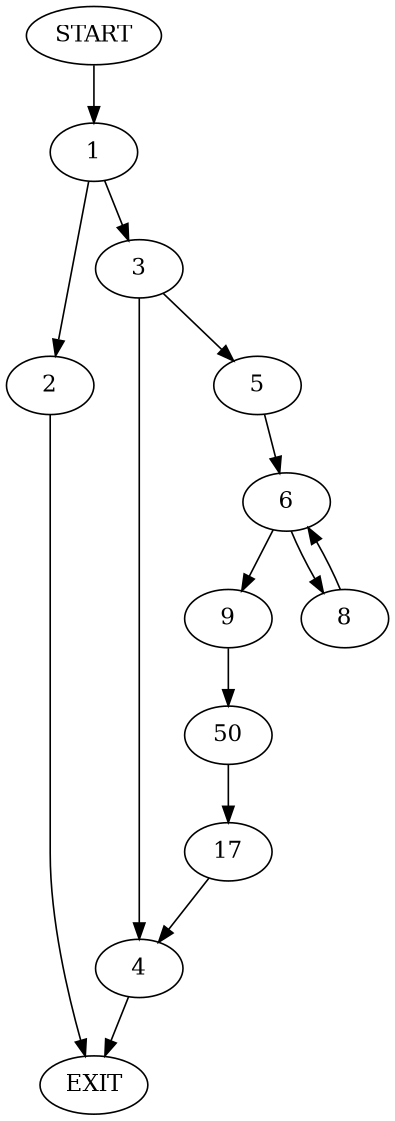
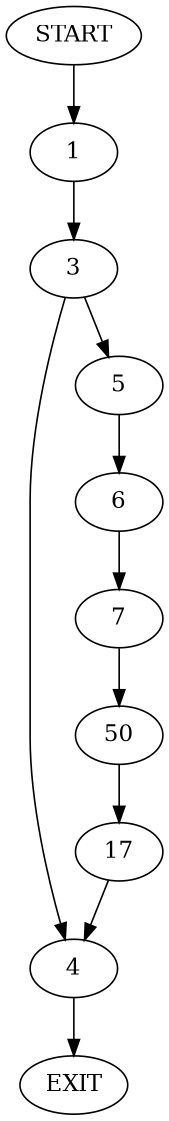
node "2": removed
node "9": label "9" -> "7"
node "8": removed
